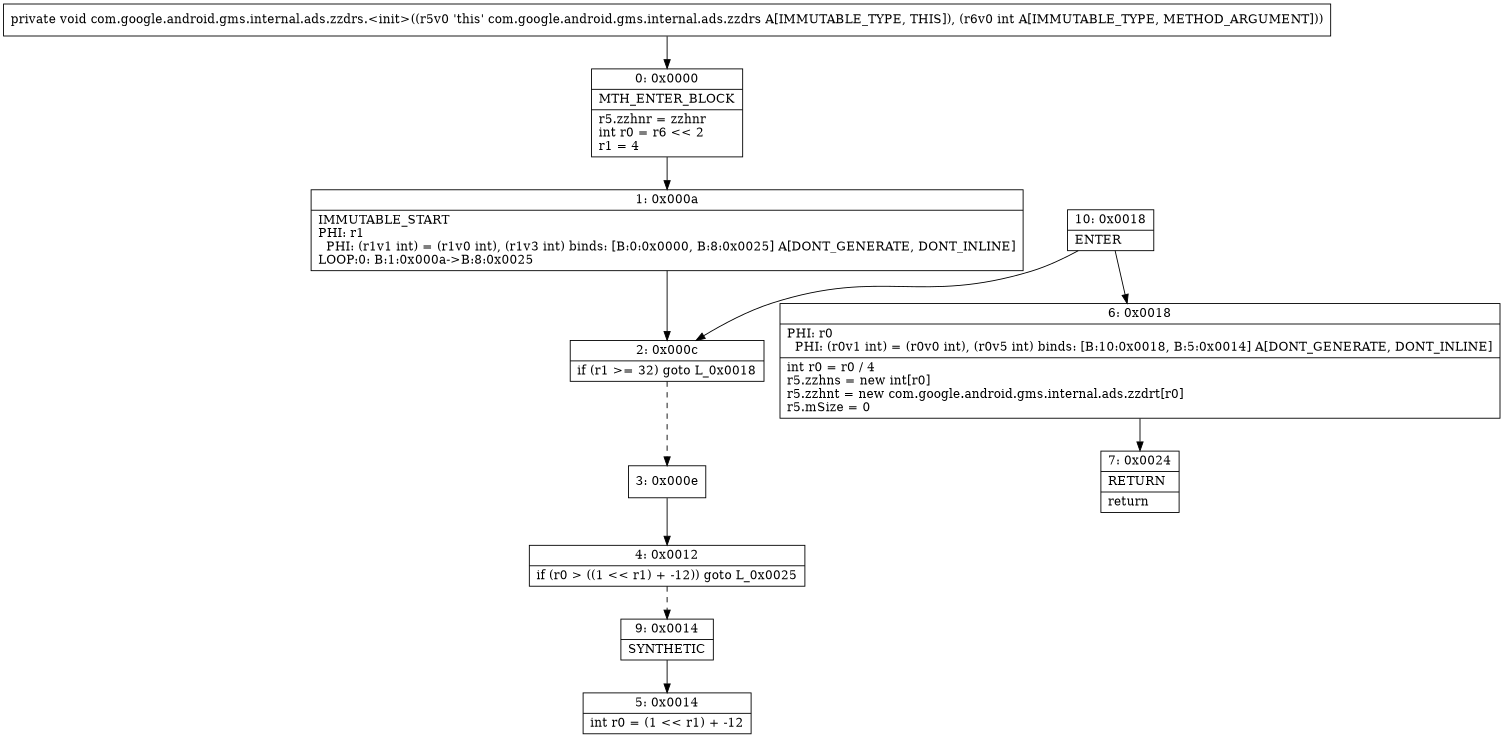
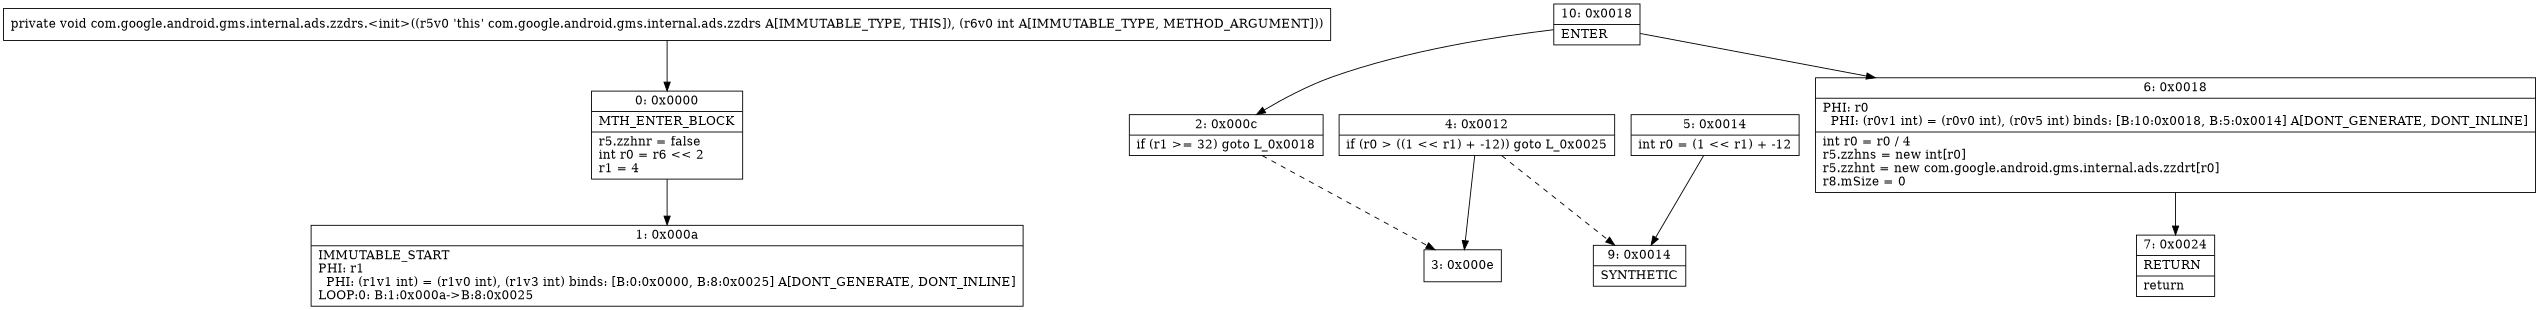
node "0: 0x0000": text "r5.zzhnr = zzhnr" -> "r5.zzhnr = false"
edge "1: 0x000a" -> "2: 0x000c": removed
node "6: 0x0018": text "r5.mSize = 0" -> "r8.mSize = 0"
edge "3: 0x000e" -> "4: 0x0012": reversed
edge "9: 0x0014" -> "5: 0x0014": reversed
